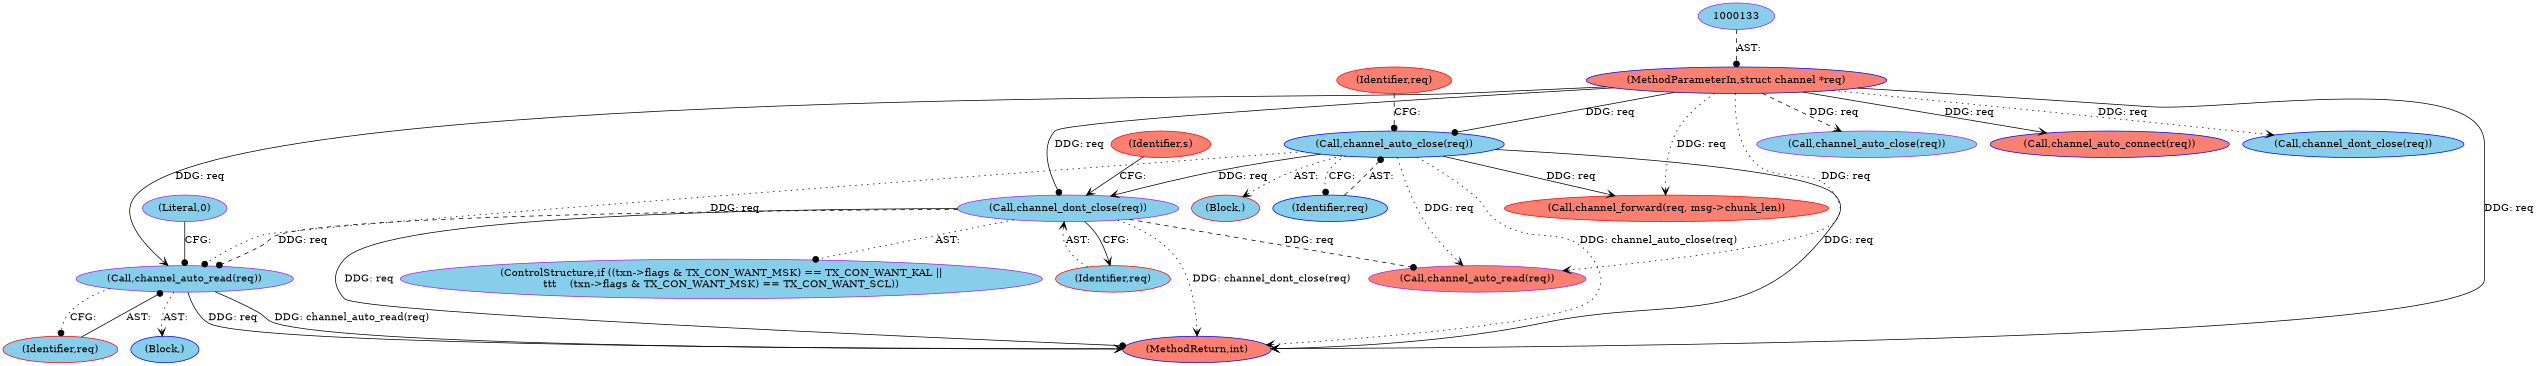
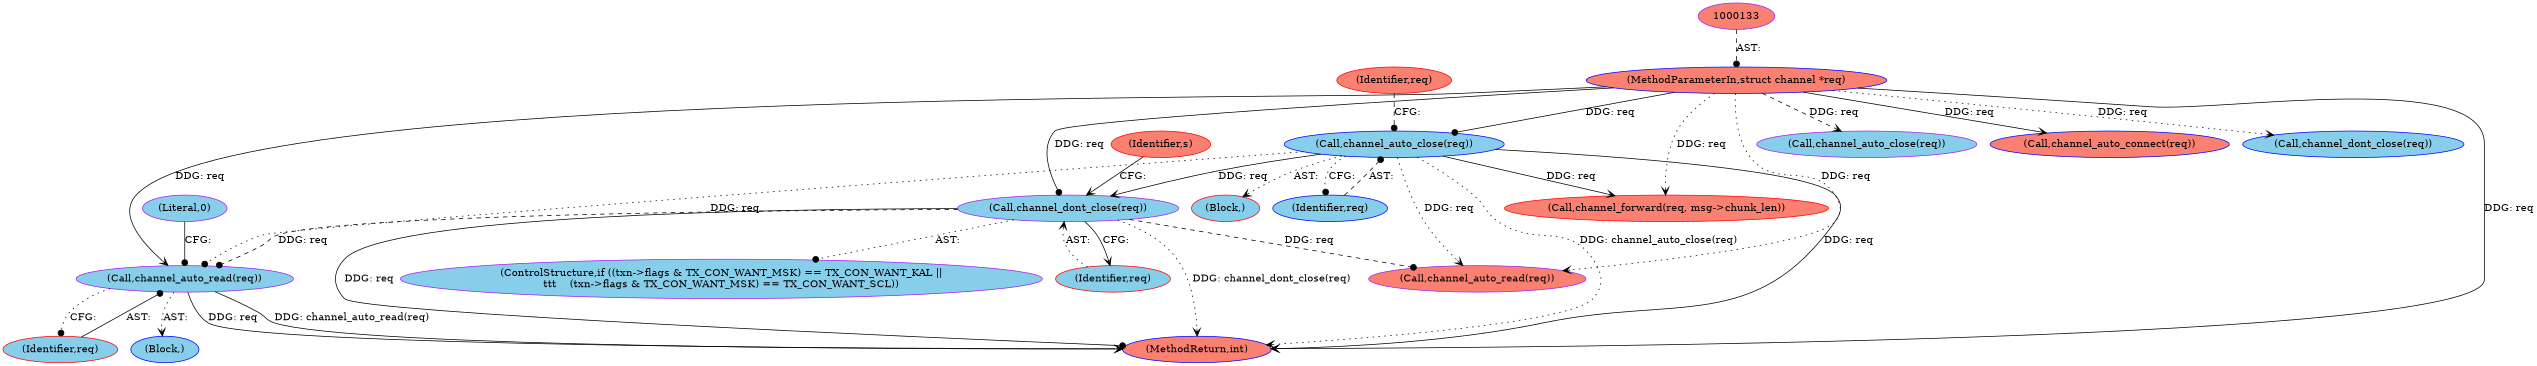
node "1000133": fillcolor skyblue -> salmon
